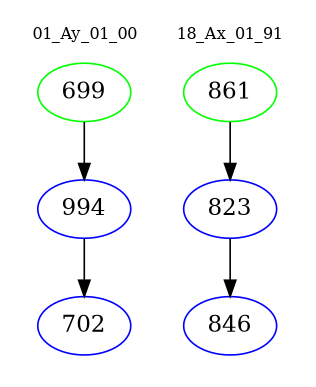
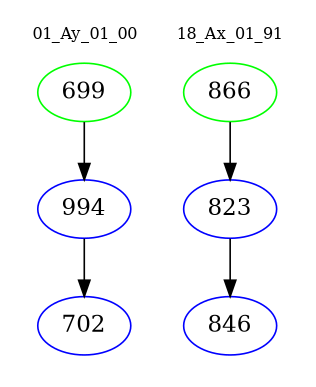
node "861": label "861" -> "866"
